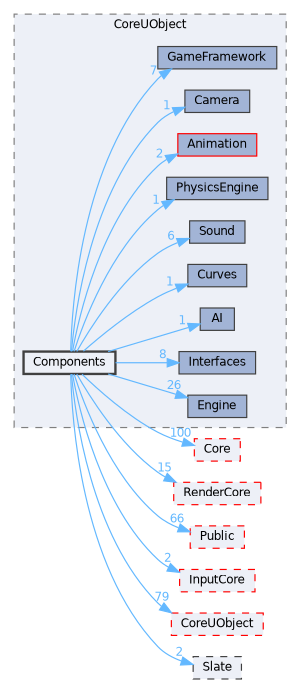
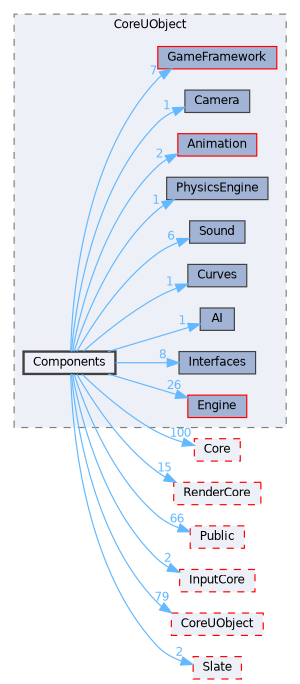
node "GameFramework": color grey25 -> red
node "Engine": color grey25 -> red
node "Slate": color grey25 -> red
